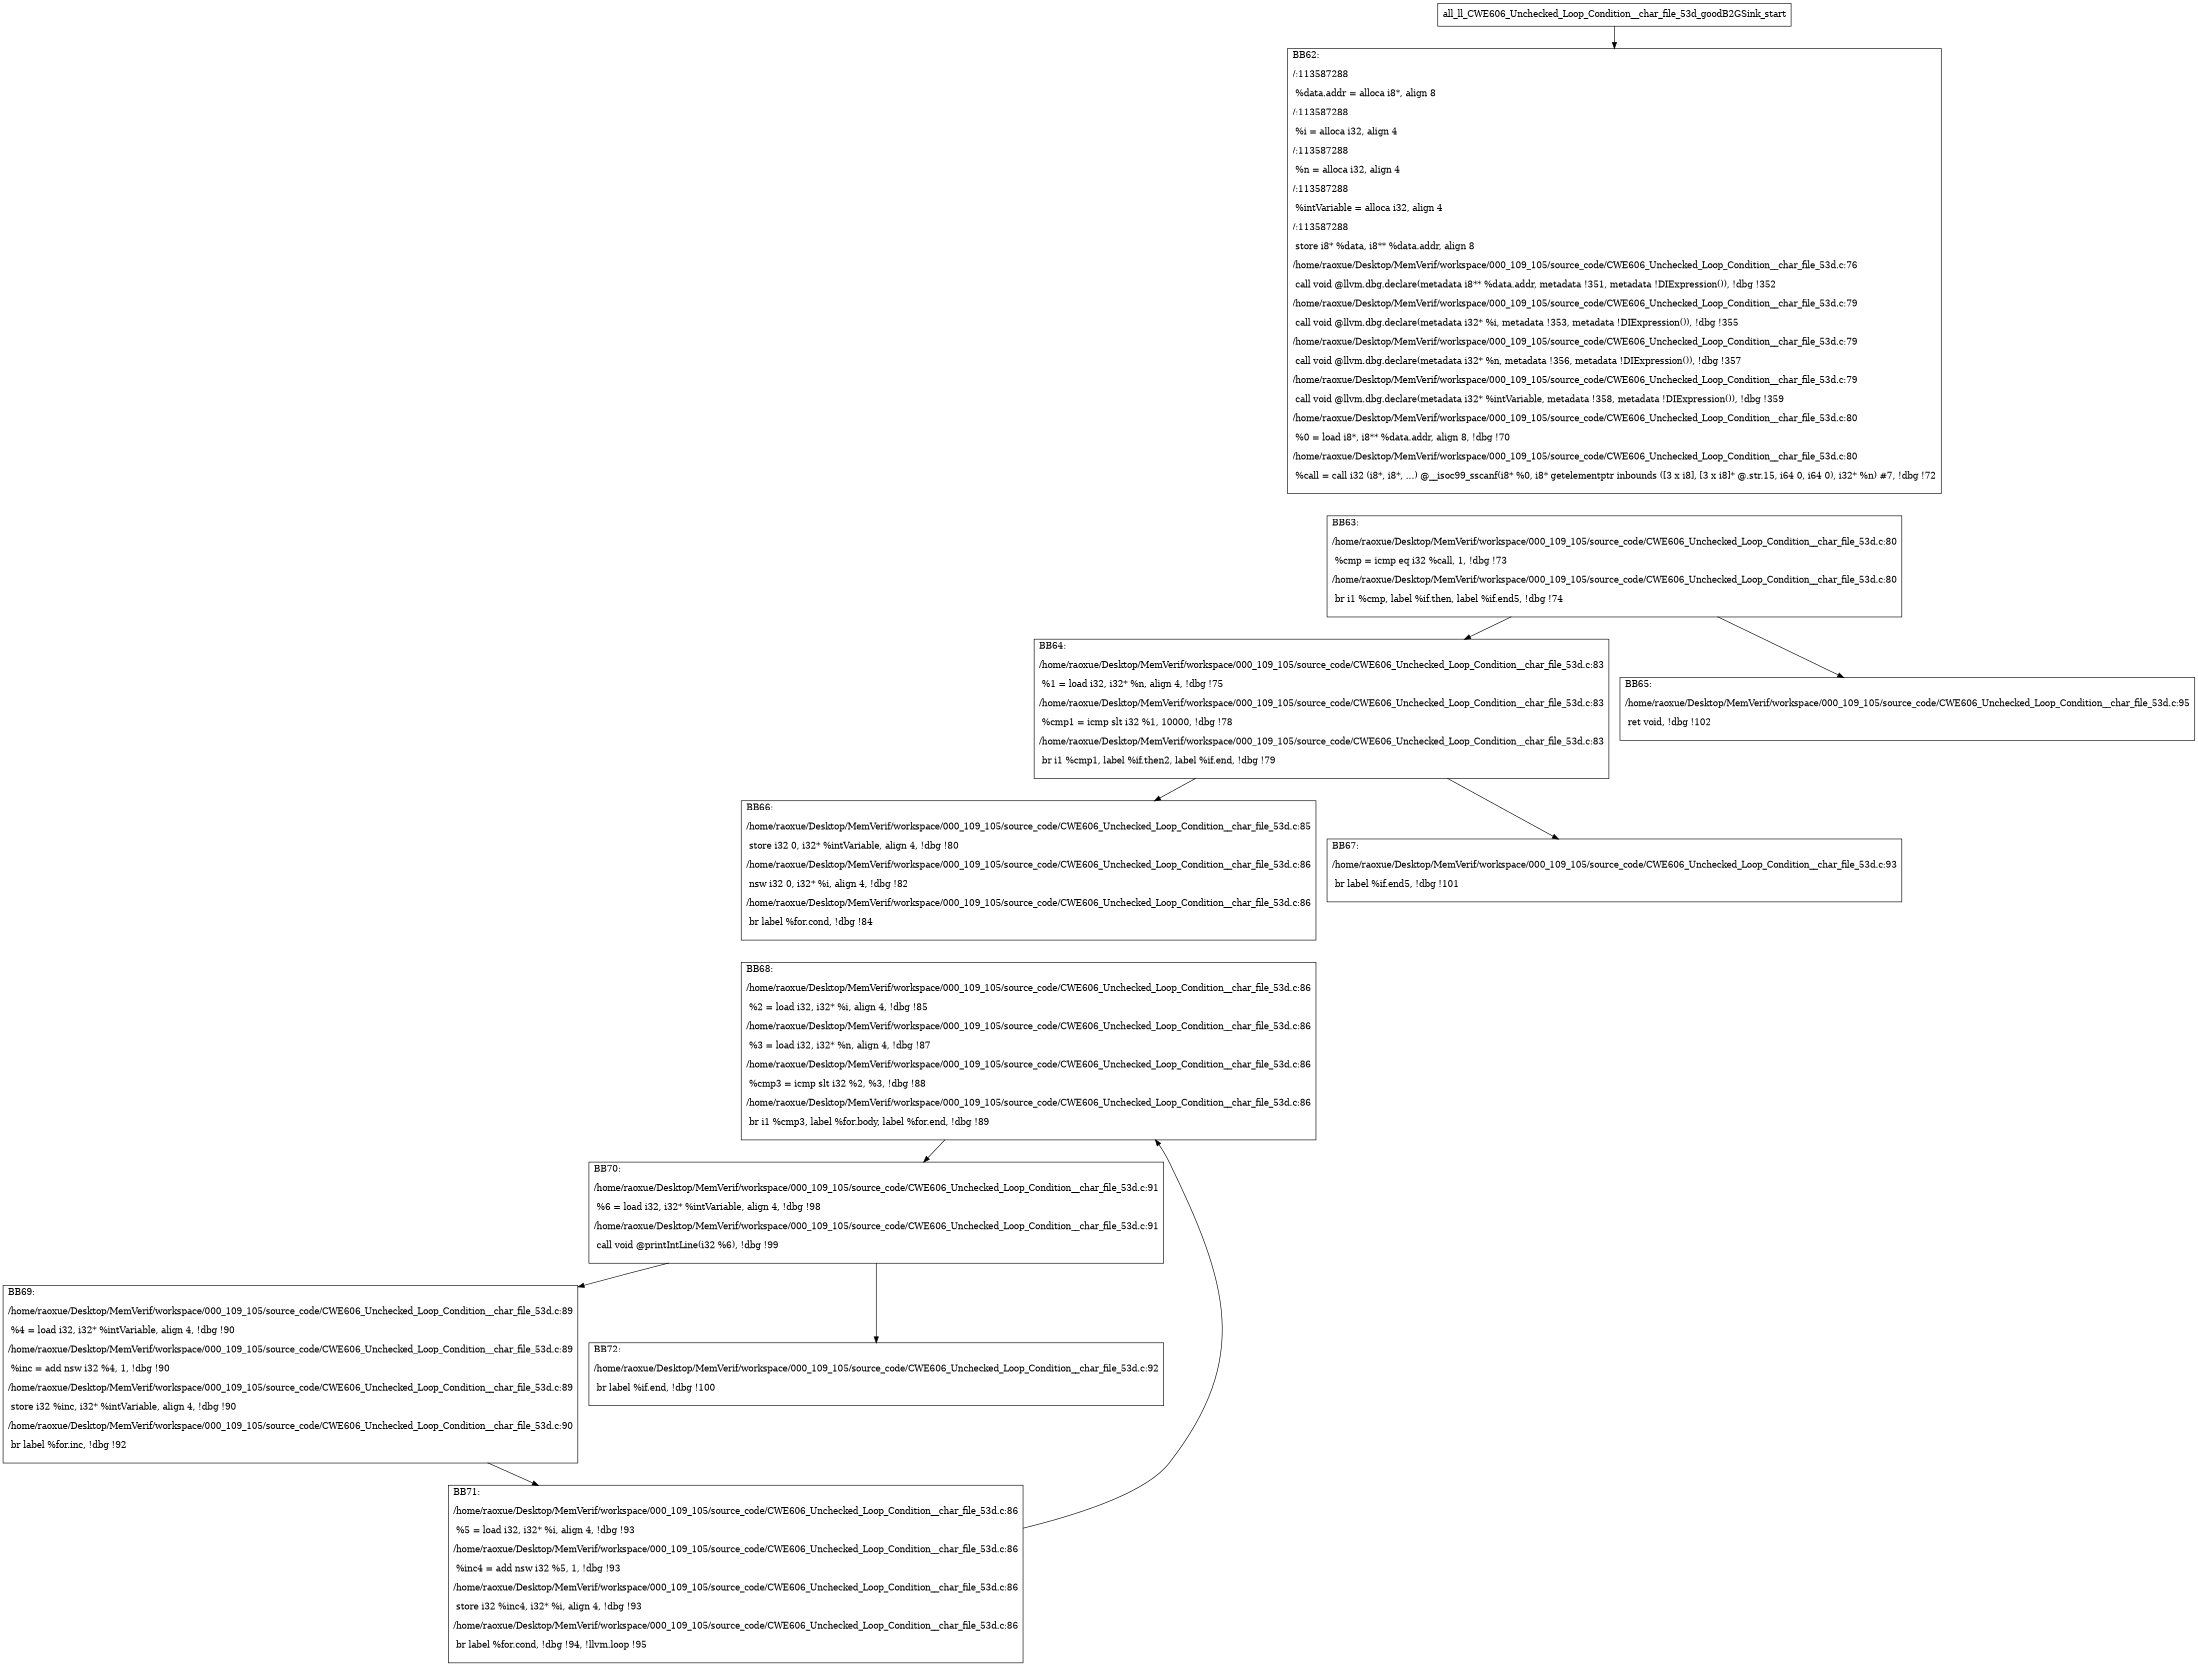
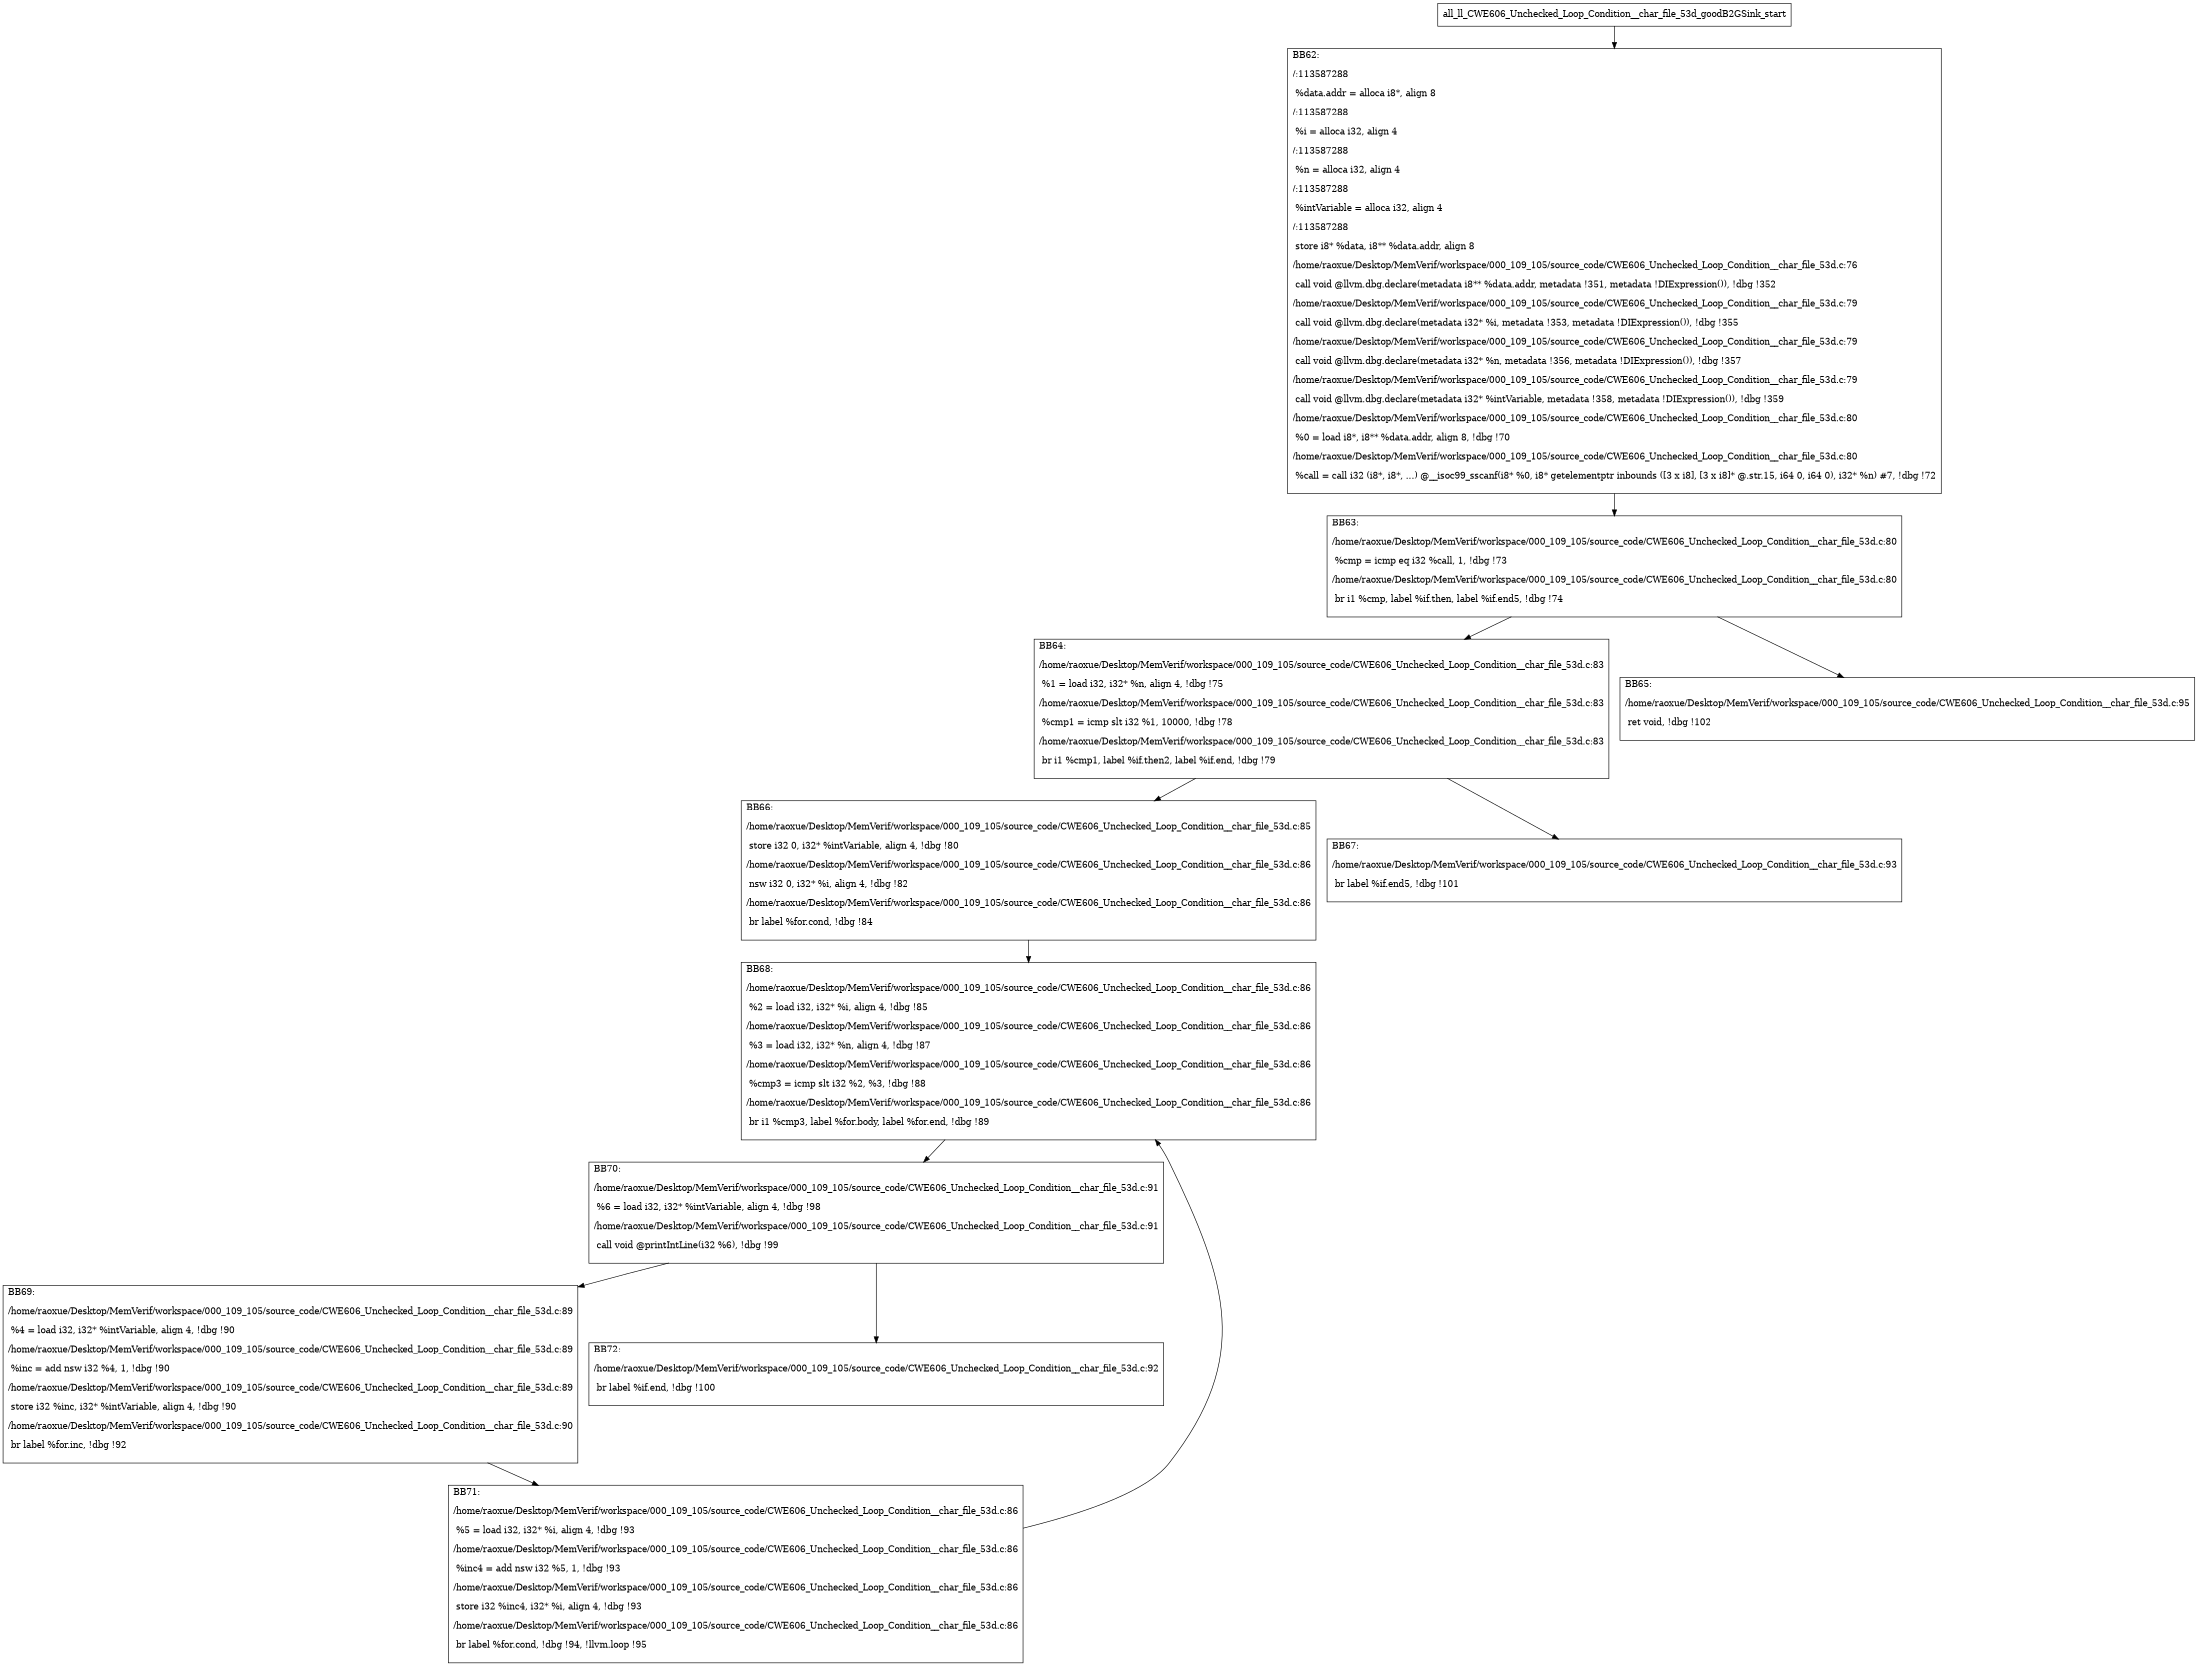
edge "BB62:" -> "BB63:": added
edge "BB66:" -> "BB68:": added
